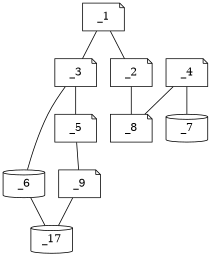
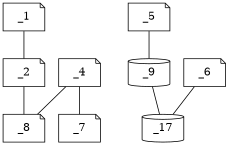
node "_3": removed
node "_7": shape cylinder -> note
node "_6": shape cylinder -> note
node "_9": shape note -> cylinder
